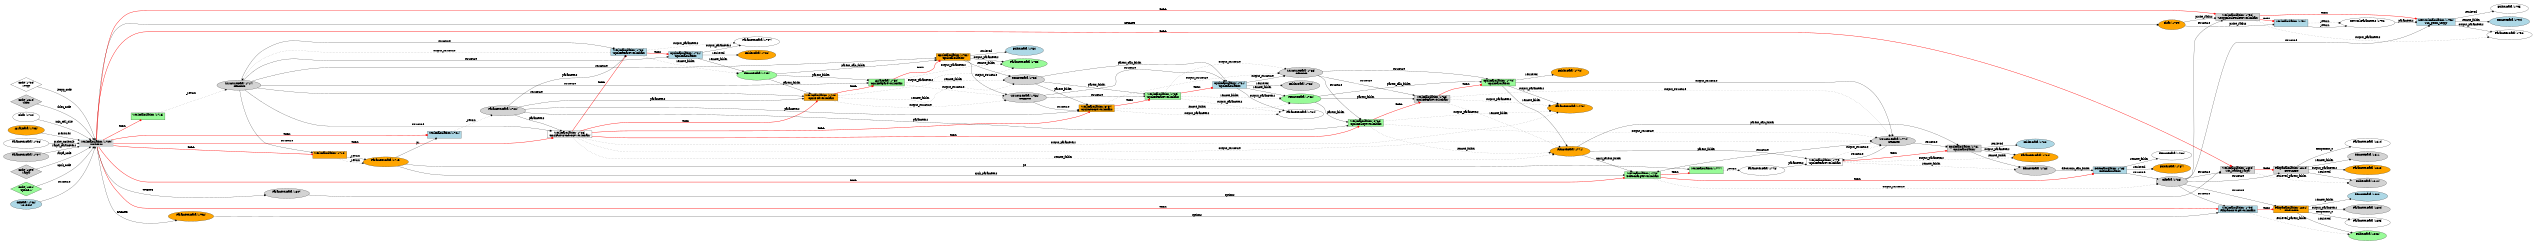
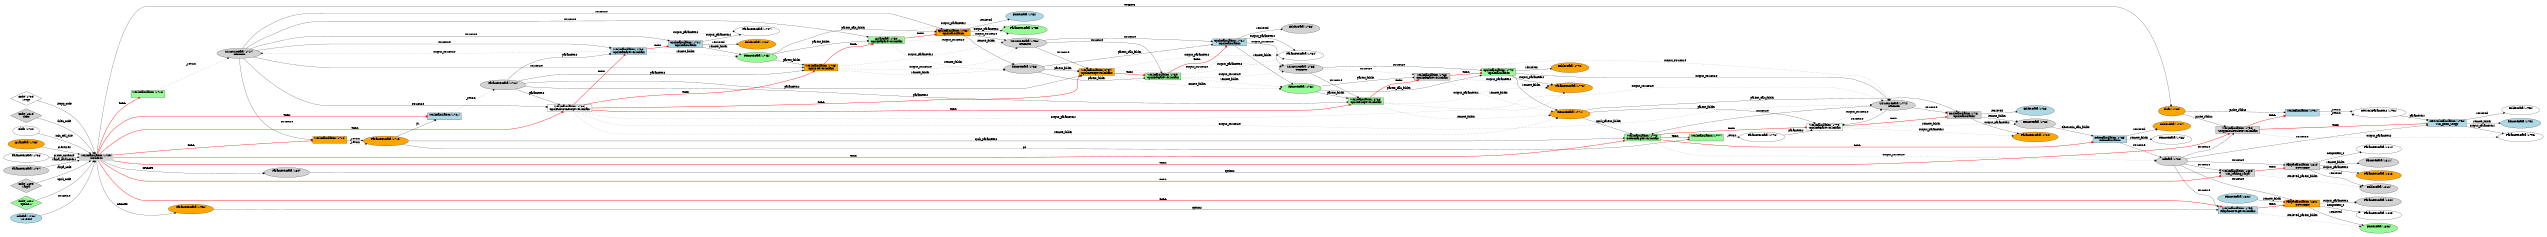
edge "StructureData (1765) C9H6NO" -> "WorkCalculation (1768) 'Cp2kDftBaseWorkChain'": style solid -> dotted
edge "WorkCalculation (1775) 'DdecChargesWorkChain'" -> "WorkCalculation (1779) 'Cp2kDftBaseWorkChain'": added, label "CALL"
edge "RaspaCalculation (1801) FINISHED" -> "RemoteData (1802)": reversed
